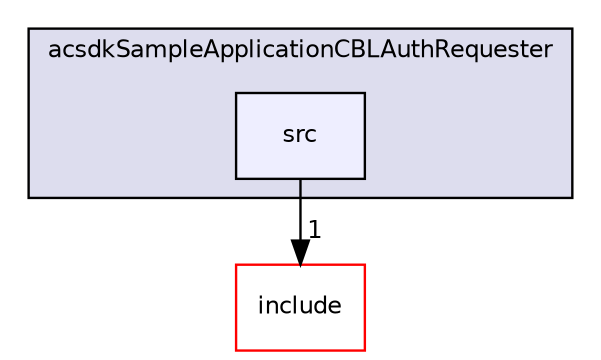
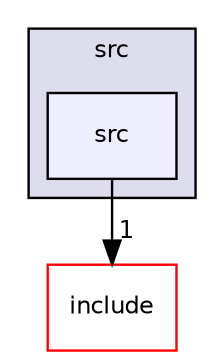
cluster "acsdkSampleApplicationCBLAuthRequester": label "acsdkSampleApplicationCBLAuthRequester" -> "src"
